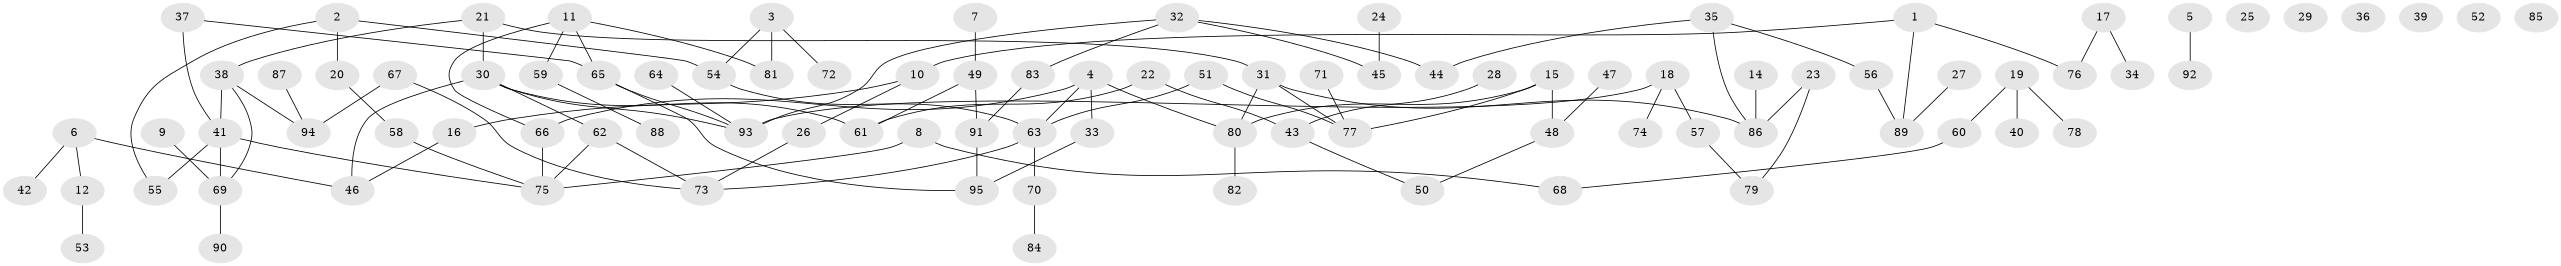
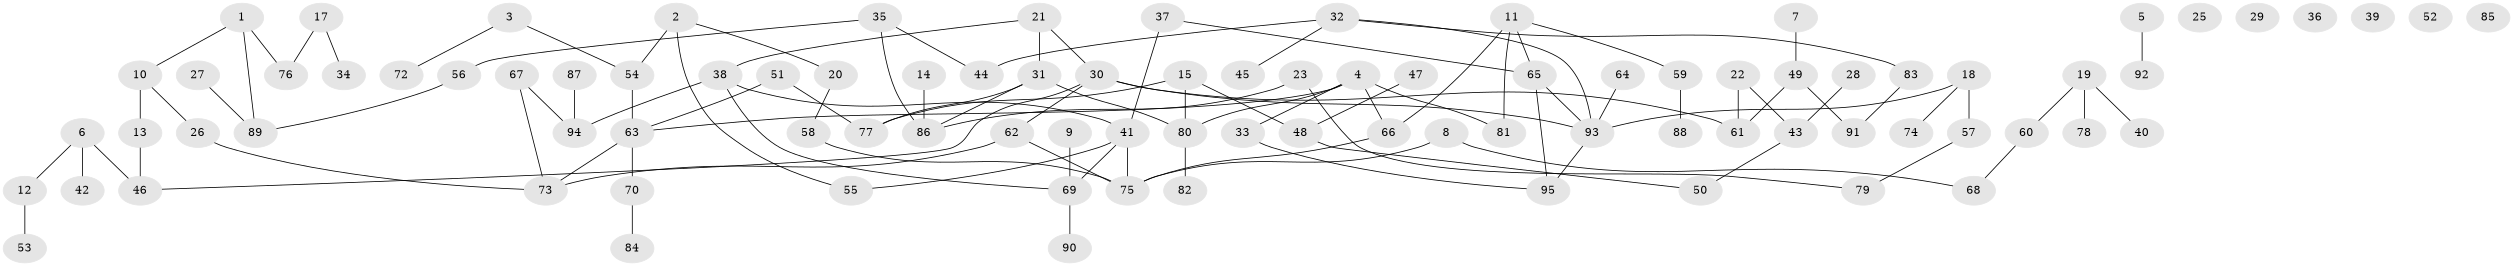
node "24": removed
edge "3" -- "81": now "4" -- "81"
node "71": removed
node "16": label "16" -> "13"
edge "91" -- "95": now "93" -- "95"
